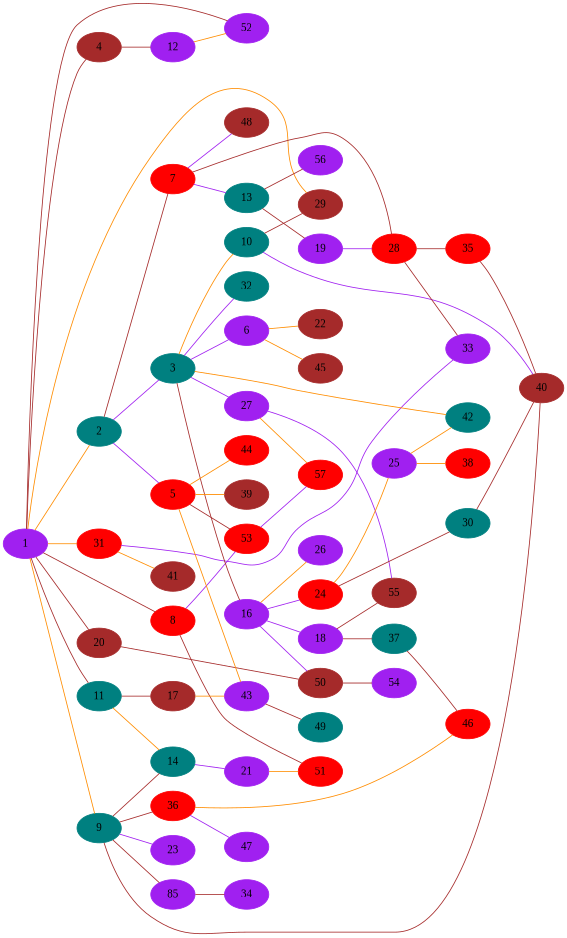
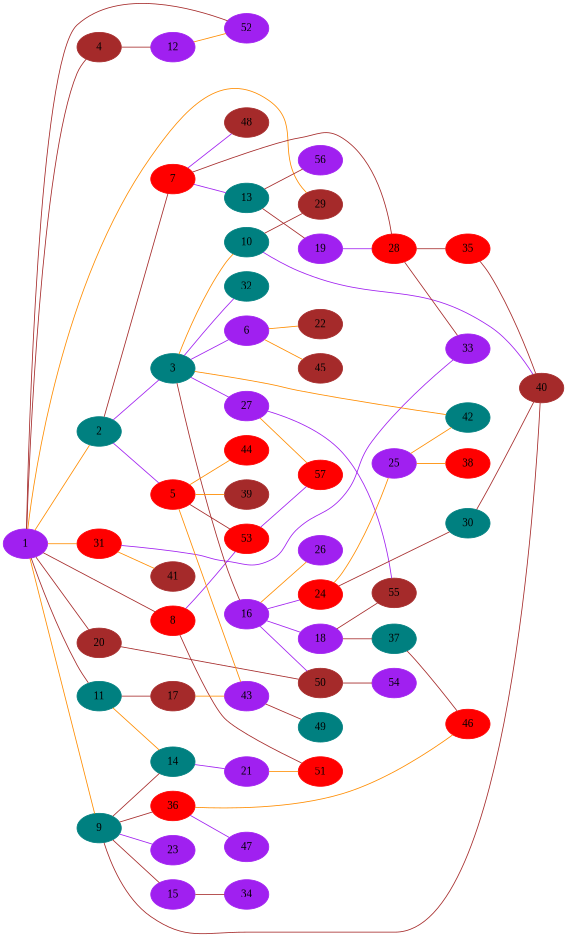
node "85": label "85" -> "15"
